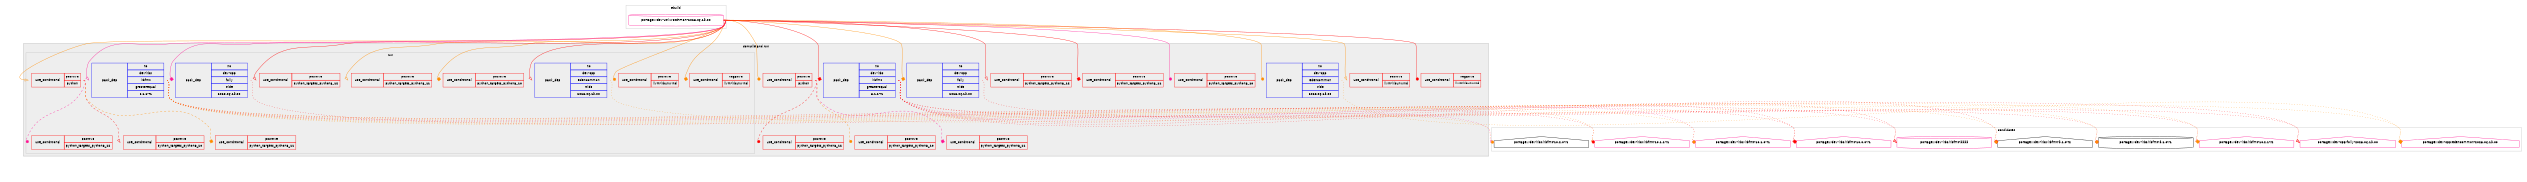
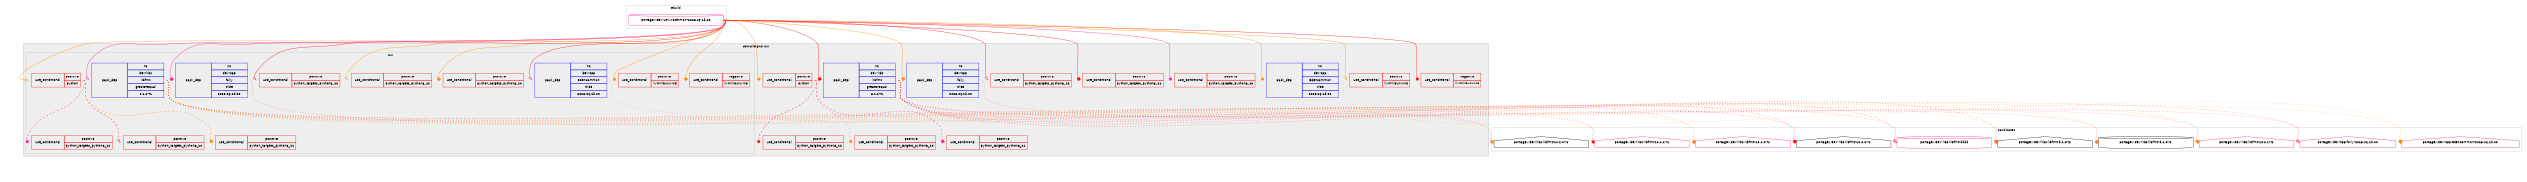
node "portage://dev-libs/libfmt-10.0.0-r1": color deeppink -> black
